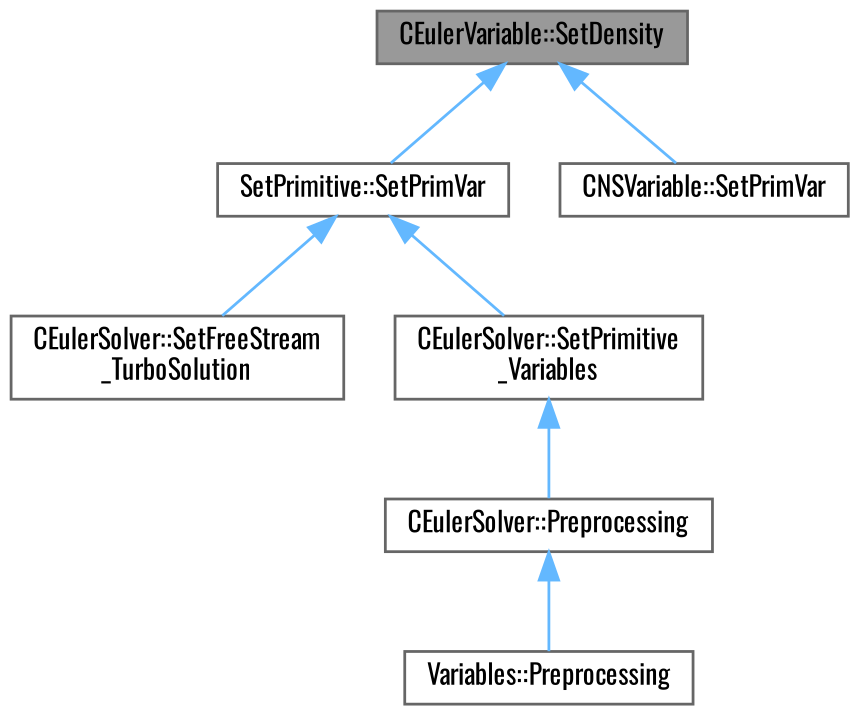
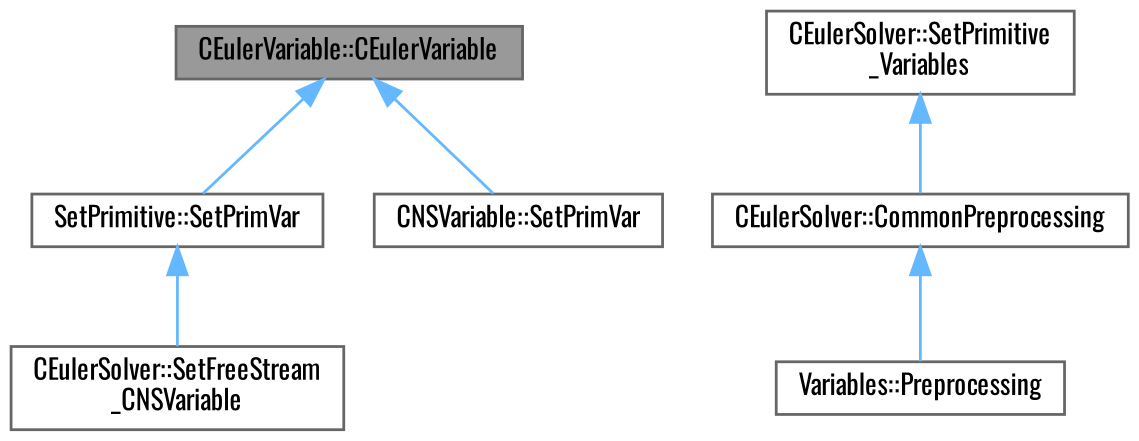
node "CEulerVariable::SetDensity": label "CEulerVariable::SetDensity" -> "CEulerVariable::CEulerVariable"
edge "CEulerSolver::SetPrimitive _Variables" -> "SetPrimitive::SetPrimVar": removed
node "CEulerSolver::SetFreeStream _TurboSolution": label "CEulerSolver::SetFreeStream _TurboSolution" -> "CEulerSolver::SetFreeStream _CNSVariable"
node "CEulerSolver::Preprocessing": label "CEulerSolver::Preprocessing" -> "CEulerSolver::CommonPreprocessing"
